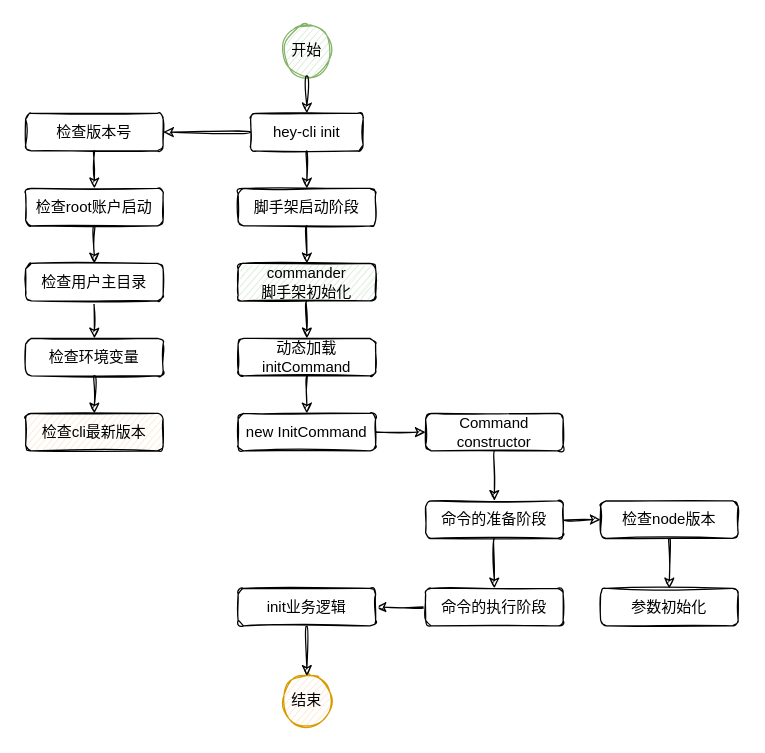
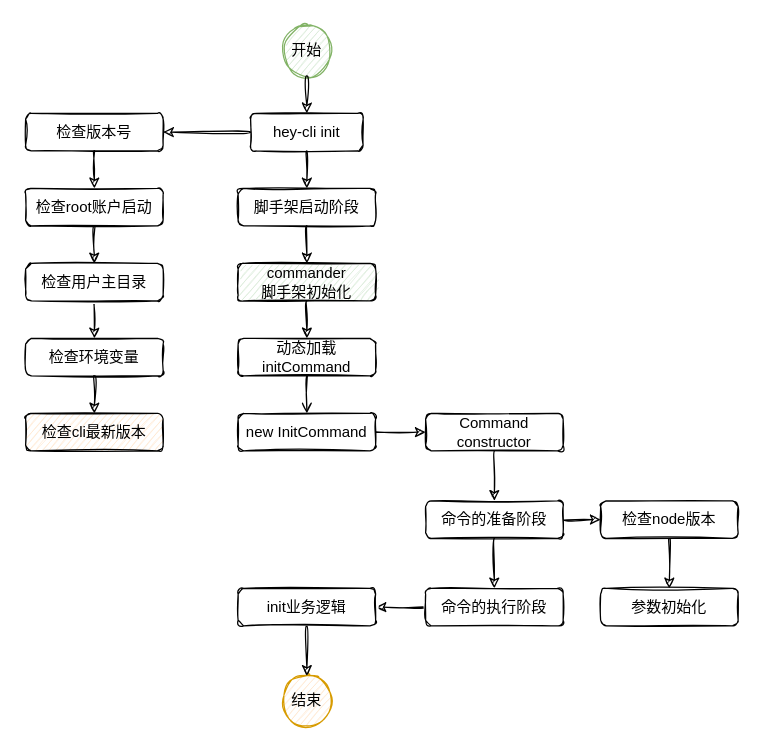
edge "动态加载 initCommand" -> "new InitCommand": arrowhead classic -> open
